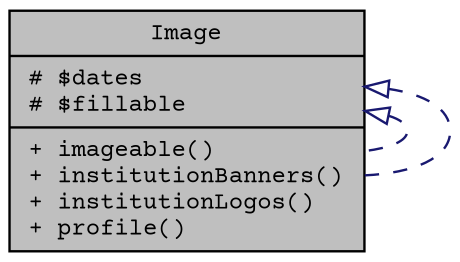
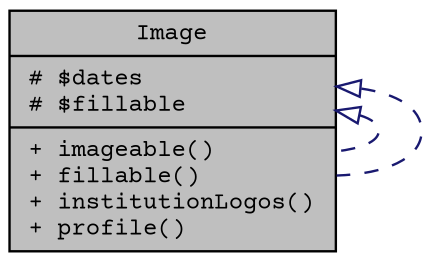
node "Image": text "+ institutionBanners()" -> "+ fillable()"
